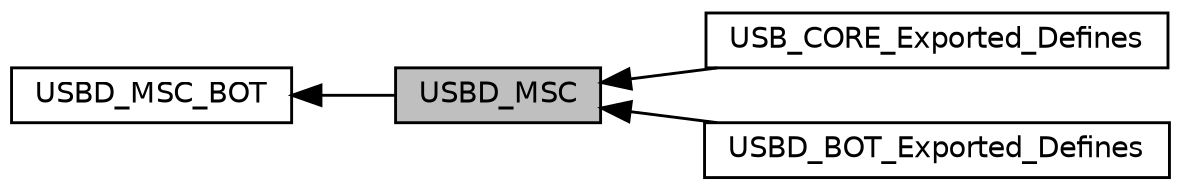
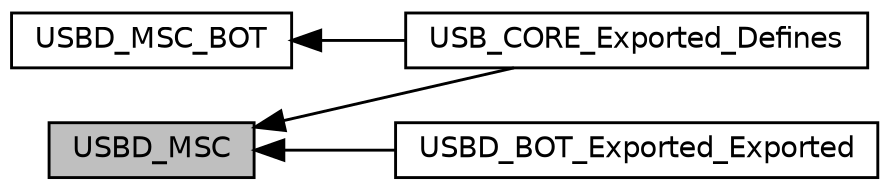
edge "USBD_MSC" -> "USBD_MSC_BOT": now "USB_CORE_Exported_Defines" -> "USBD_MSC_BOT"
node "USBD_BOT_Exported_Defines": label "USBD_BOT_Exported_Defines" -> "USBD_BOT_Exported_Exported"
